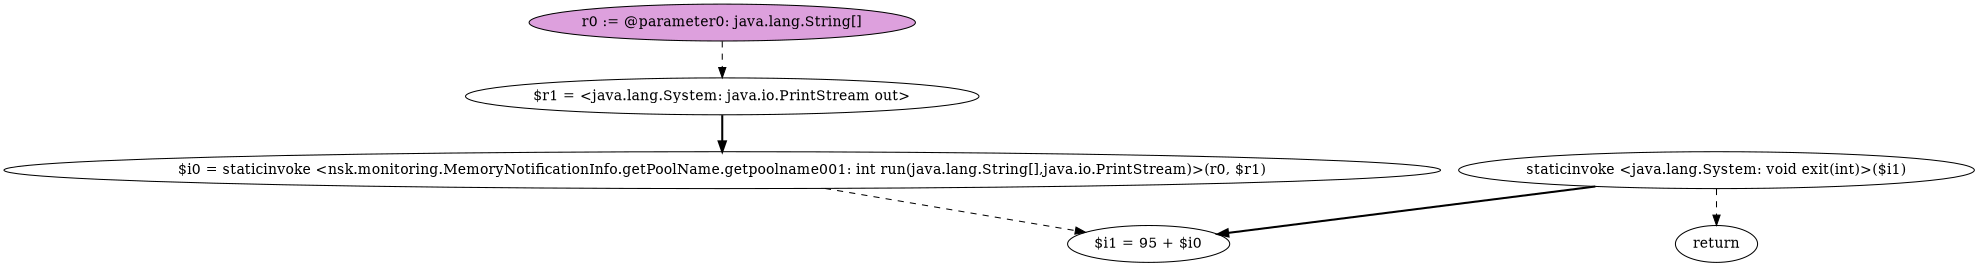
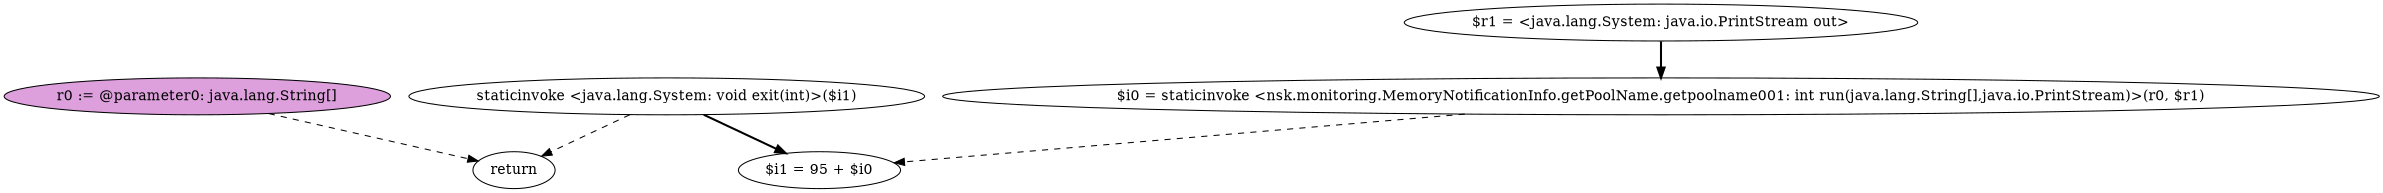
edge "r0 := @parameter0: java.lang.String[]" -> "$r1 = <java.lang.System: java.io.PrintStream out>": now "r0 := @parameter0: java.lang.String[]" -> "return"
